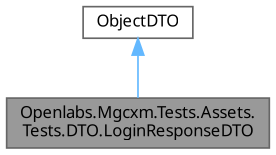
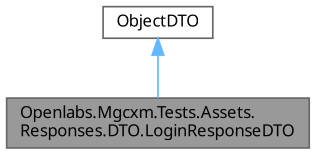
node "Openlabs.Mgcxm.Tests.Assets. Tests.DTO.LoginResponseDTO": label "Openlabs.Mgcxm.Tests.Assets. Tests.DTO.LoginResponseDTO" -> "Openlabs.Mgcxm.Tests.Assets. Responses.DTO.LoginResponseDTO"
